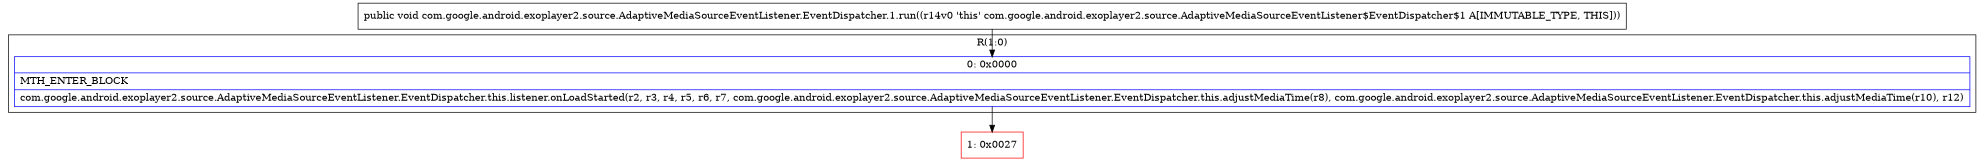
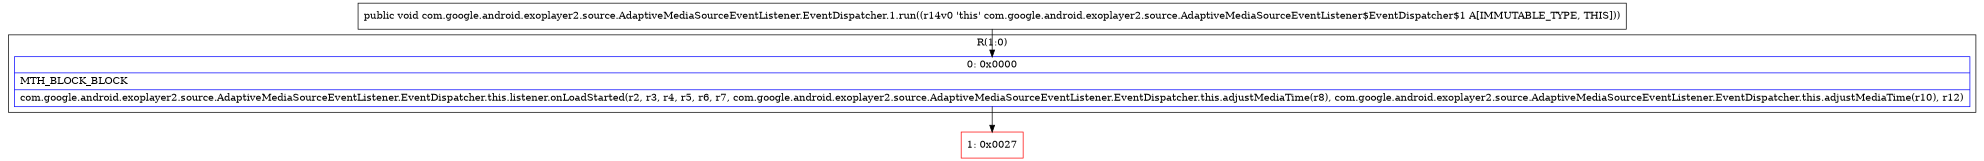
node "0: 0x0000": text "MTH_ENTER_BLOCK" -> "MTH_BLOCK_BLOCK"
